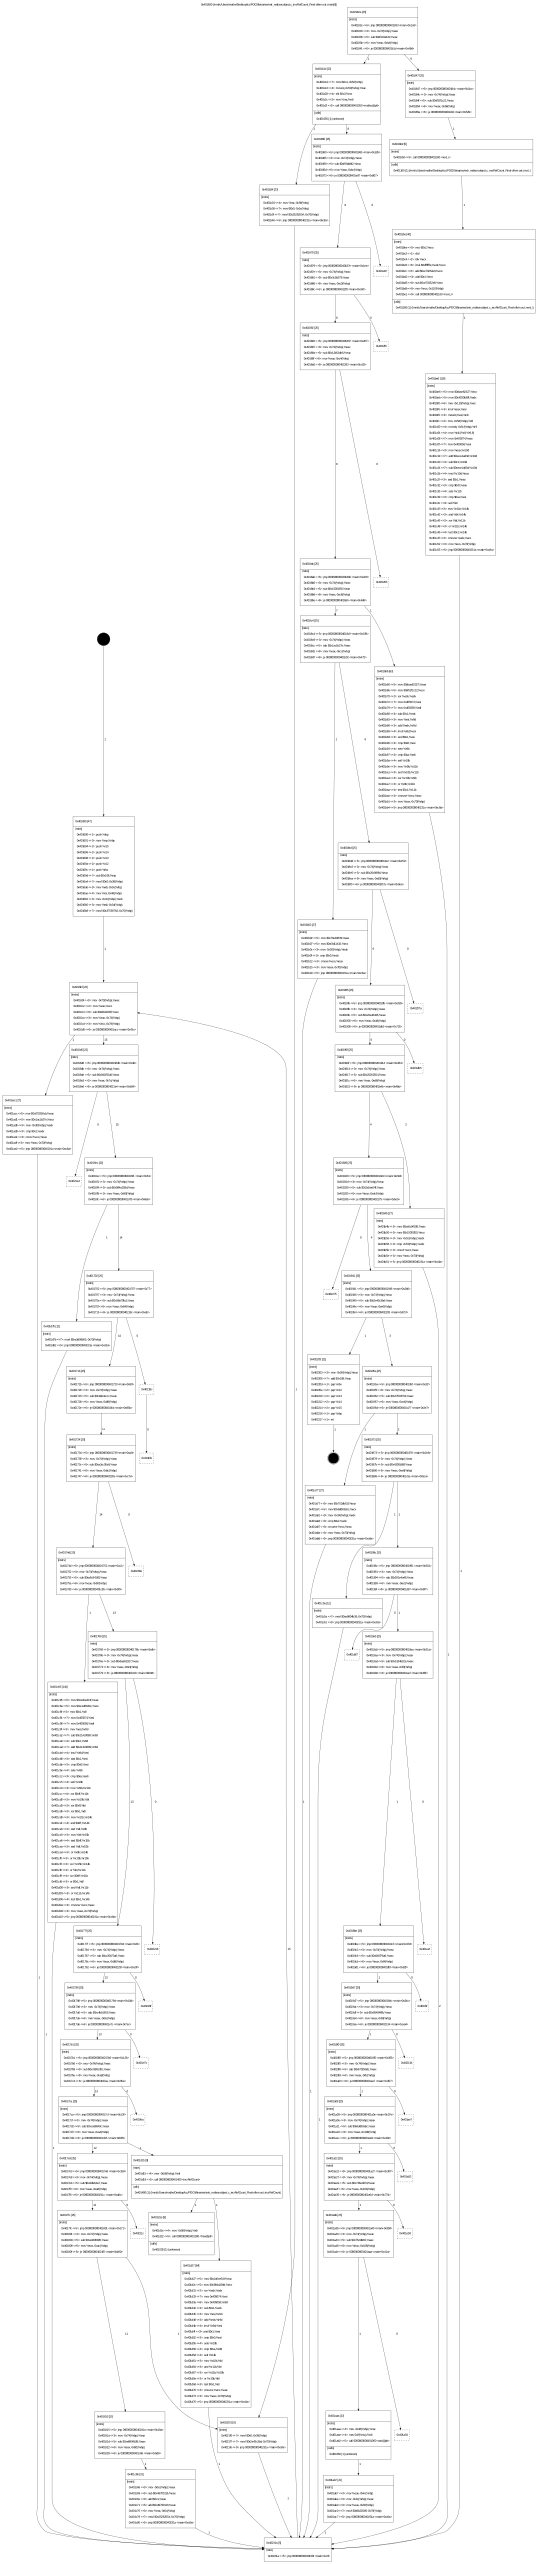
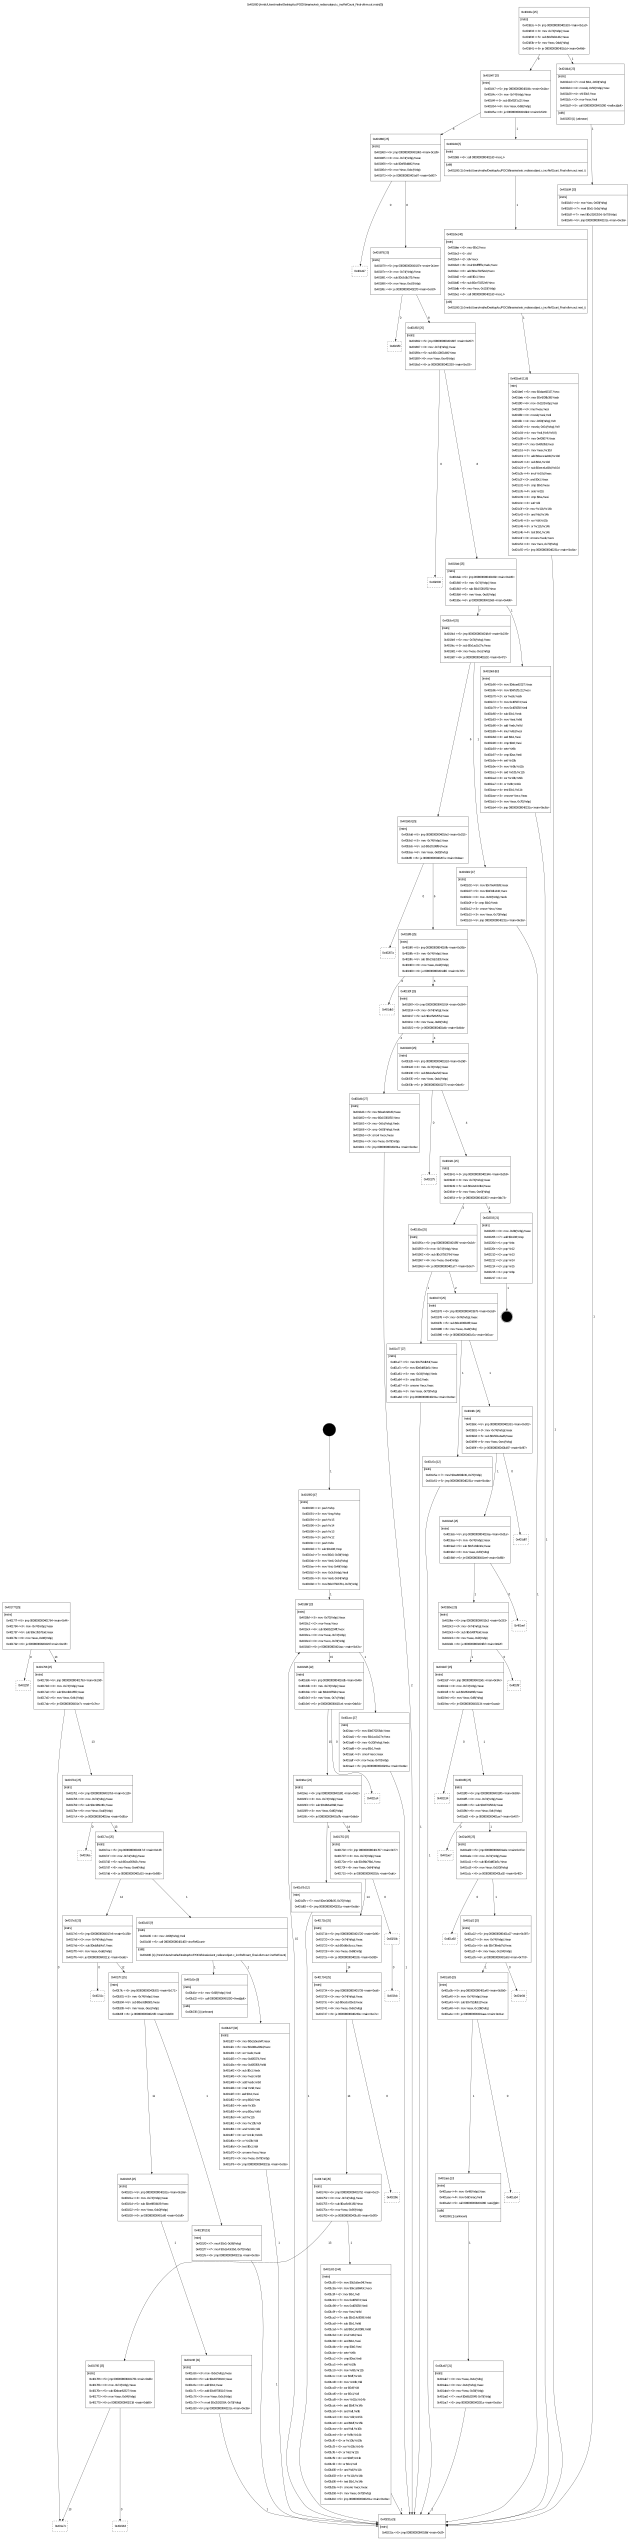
edge "0x401b1d [23]" -> "0x401860 [25]": now "0x401847 [25]" -> "0x401860 [25]"
edge "0x401b34 [23]" -> "0x4021f0 [19]": now "0x401b34 [23]" -> "0x40231a [5]"
edge "0x401766 [25]" -> "0x40177f [25]": now "0x401766 [25]" -> "0x401e7c"
